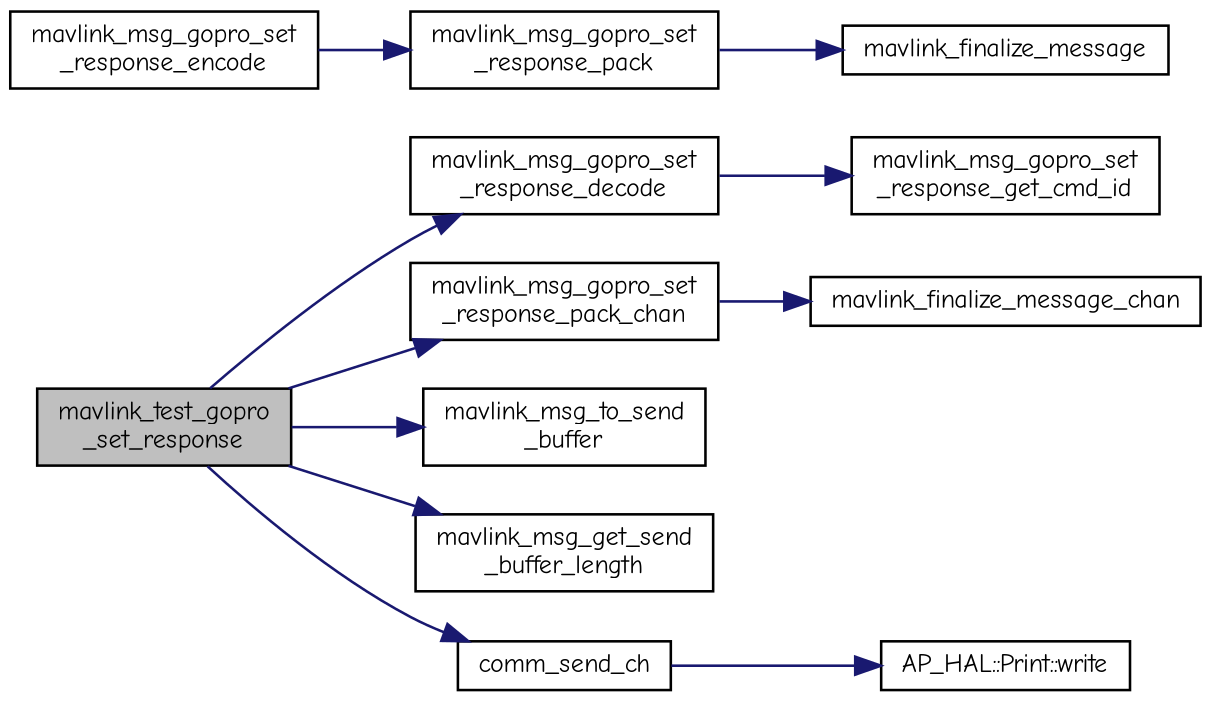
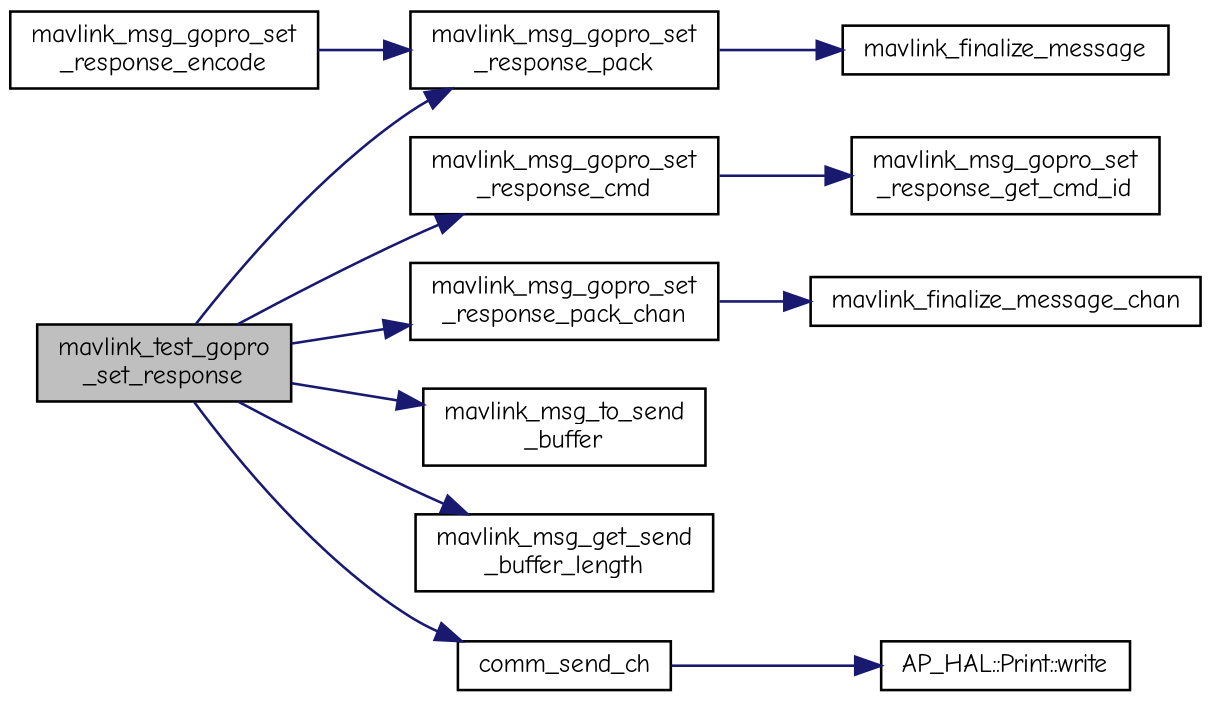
node "mavlink_msg_gopro_set _response_decode": label "mavlink_msg_gopro_set _response_decode" -> "mavlink_msg_gopro_set _response_cmd"
edge "mavlink_test_gopro _set_response" -> "mavlink_msg_gopro_set _response_pack": added
